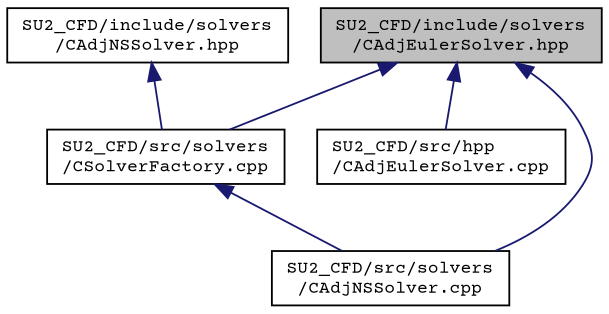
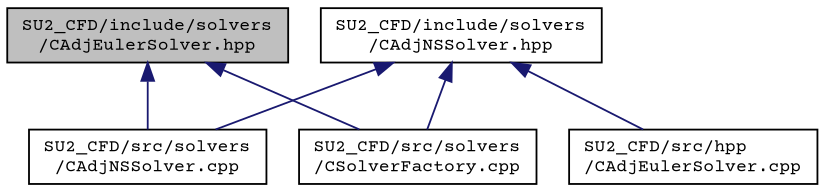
edge "SU2_CFD/src/hpp /CAdjEulerSolver.cpp" -> "SU2_CFD/include/solvers /CAdjEulerSolver.hpp": now "SU2_CFD/src/hpp /CAdjEulerSolver.cpp" -> "SU2_CFD/include/solvers /CAdjNSSolver.hpp"
edge "SU2_CFD/src/solvers /CAdjNSSolver.cpp" -> "SU2_CFD/src/solvers /CSolverFactory.cpp": now "SU2_CFD/src/solvers /CAdjNSSolver.cpp" -> "SU2_CFD/include/solvers /CAdjNSSolver.hpp"
